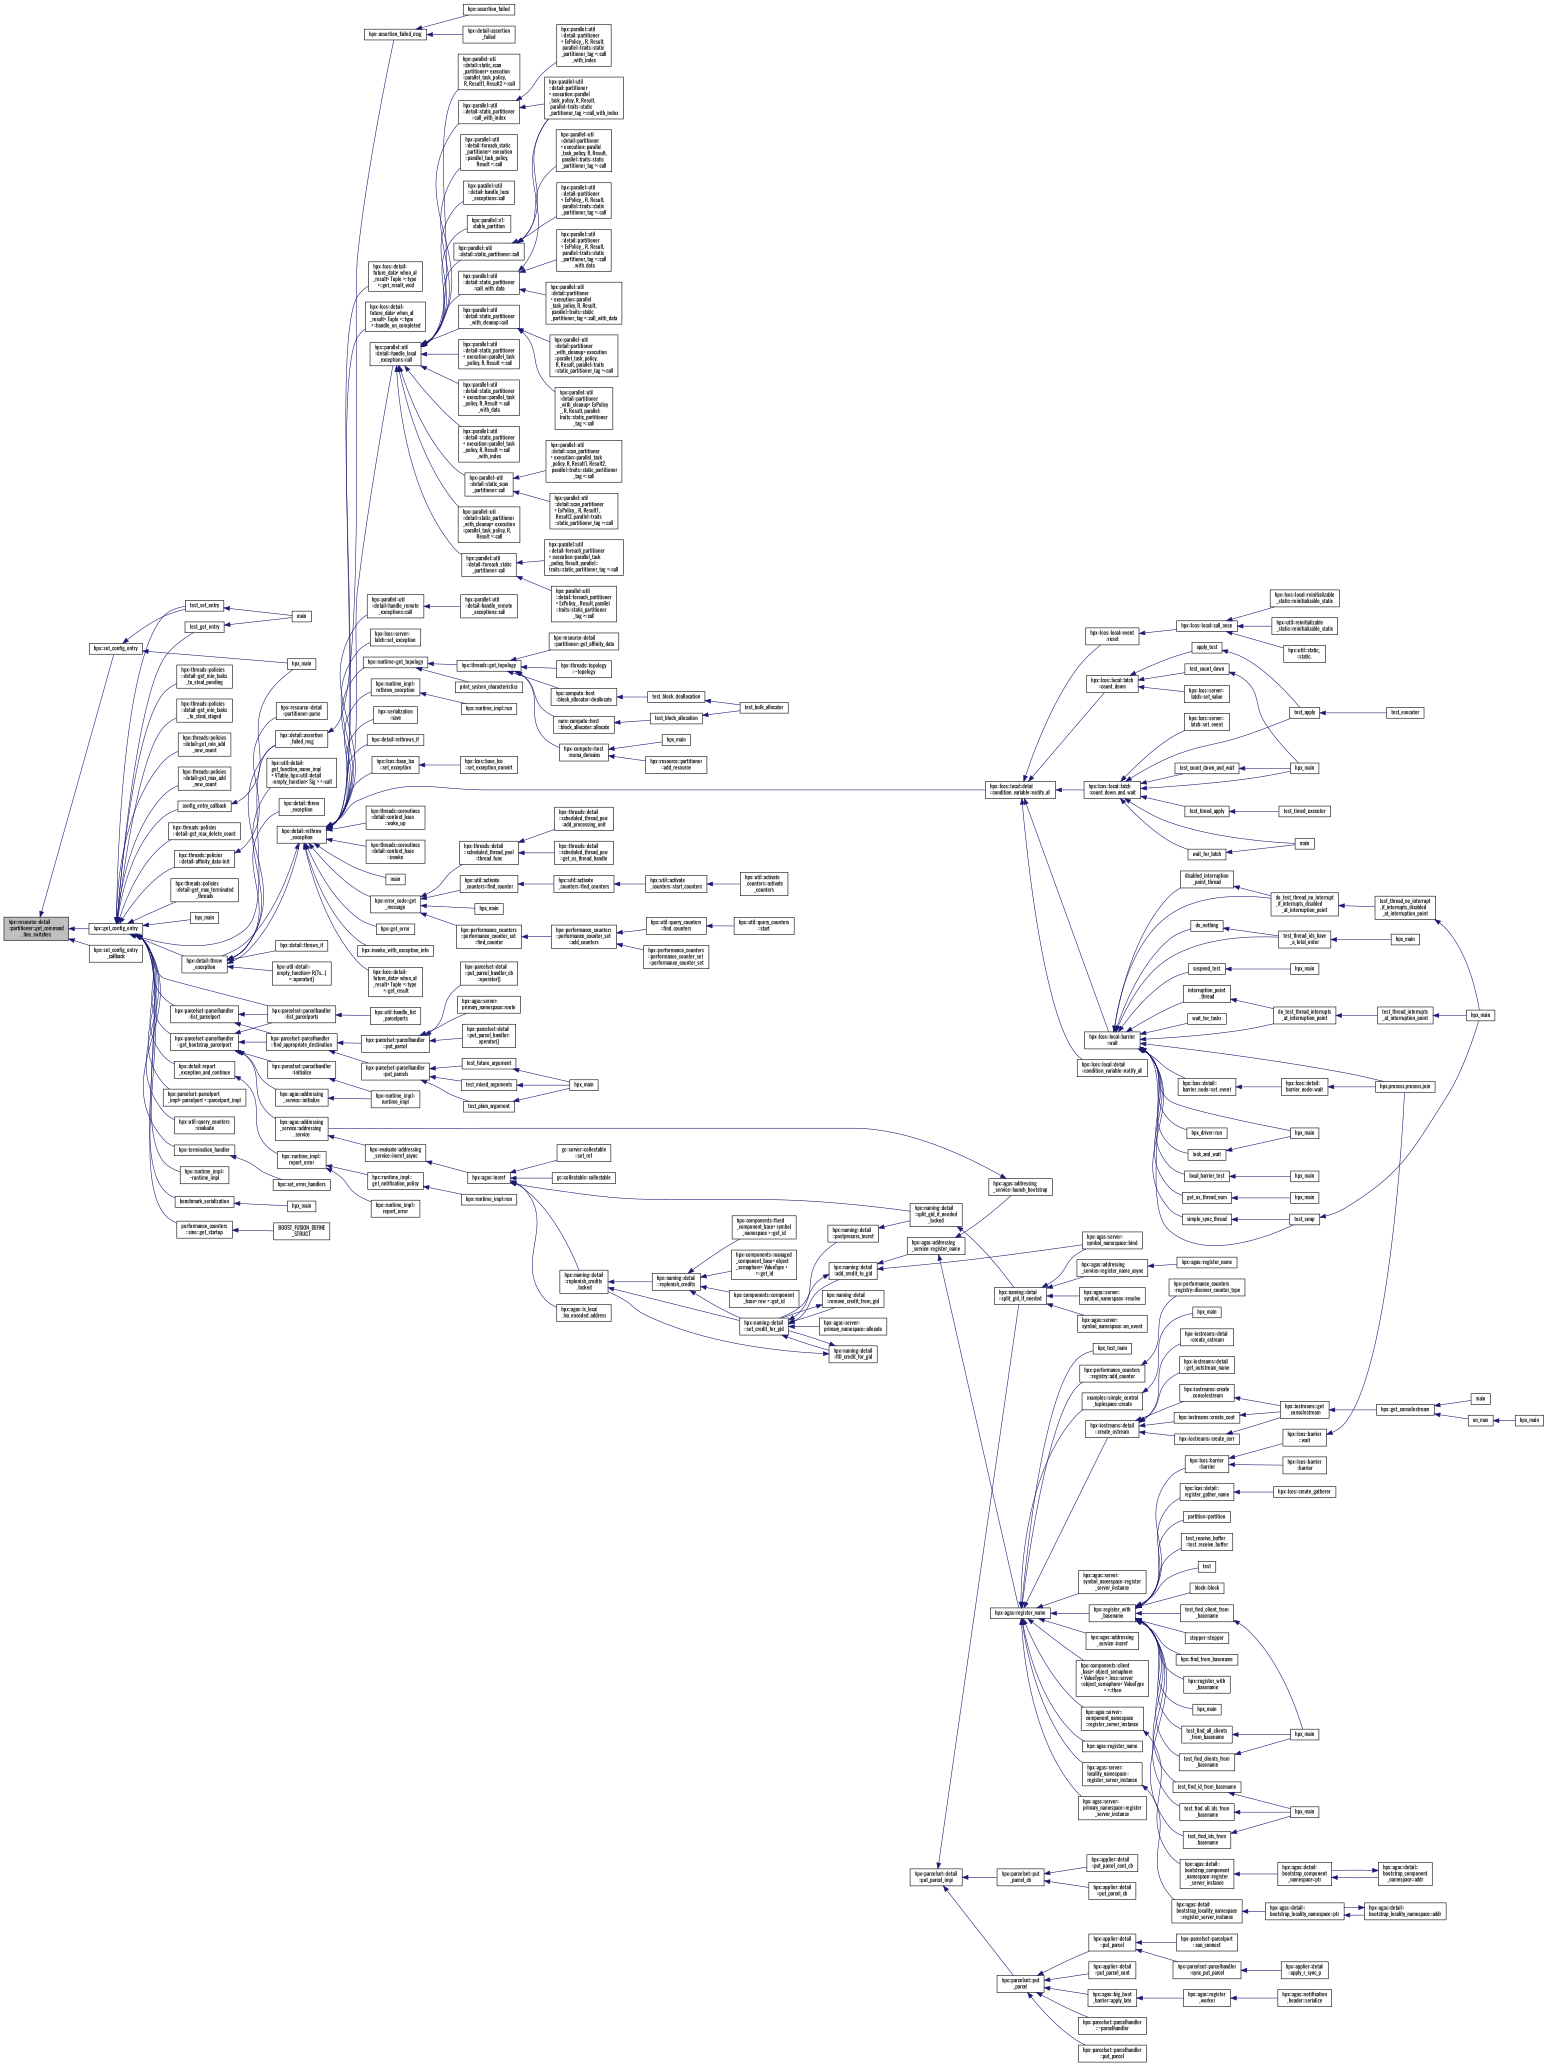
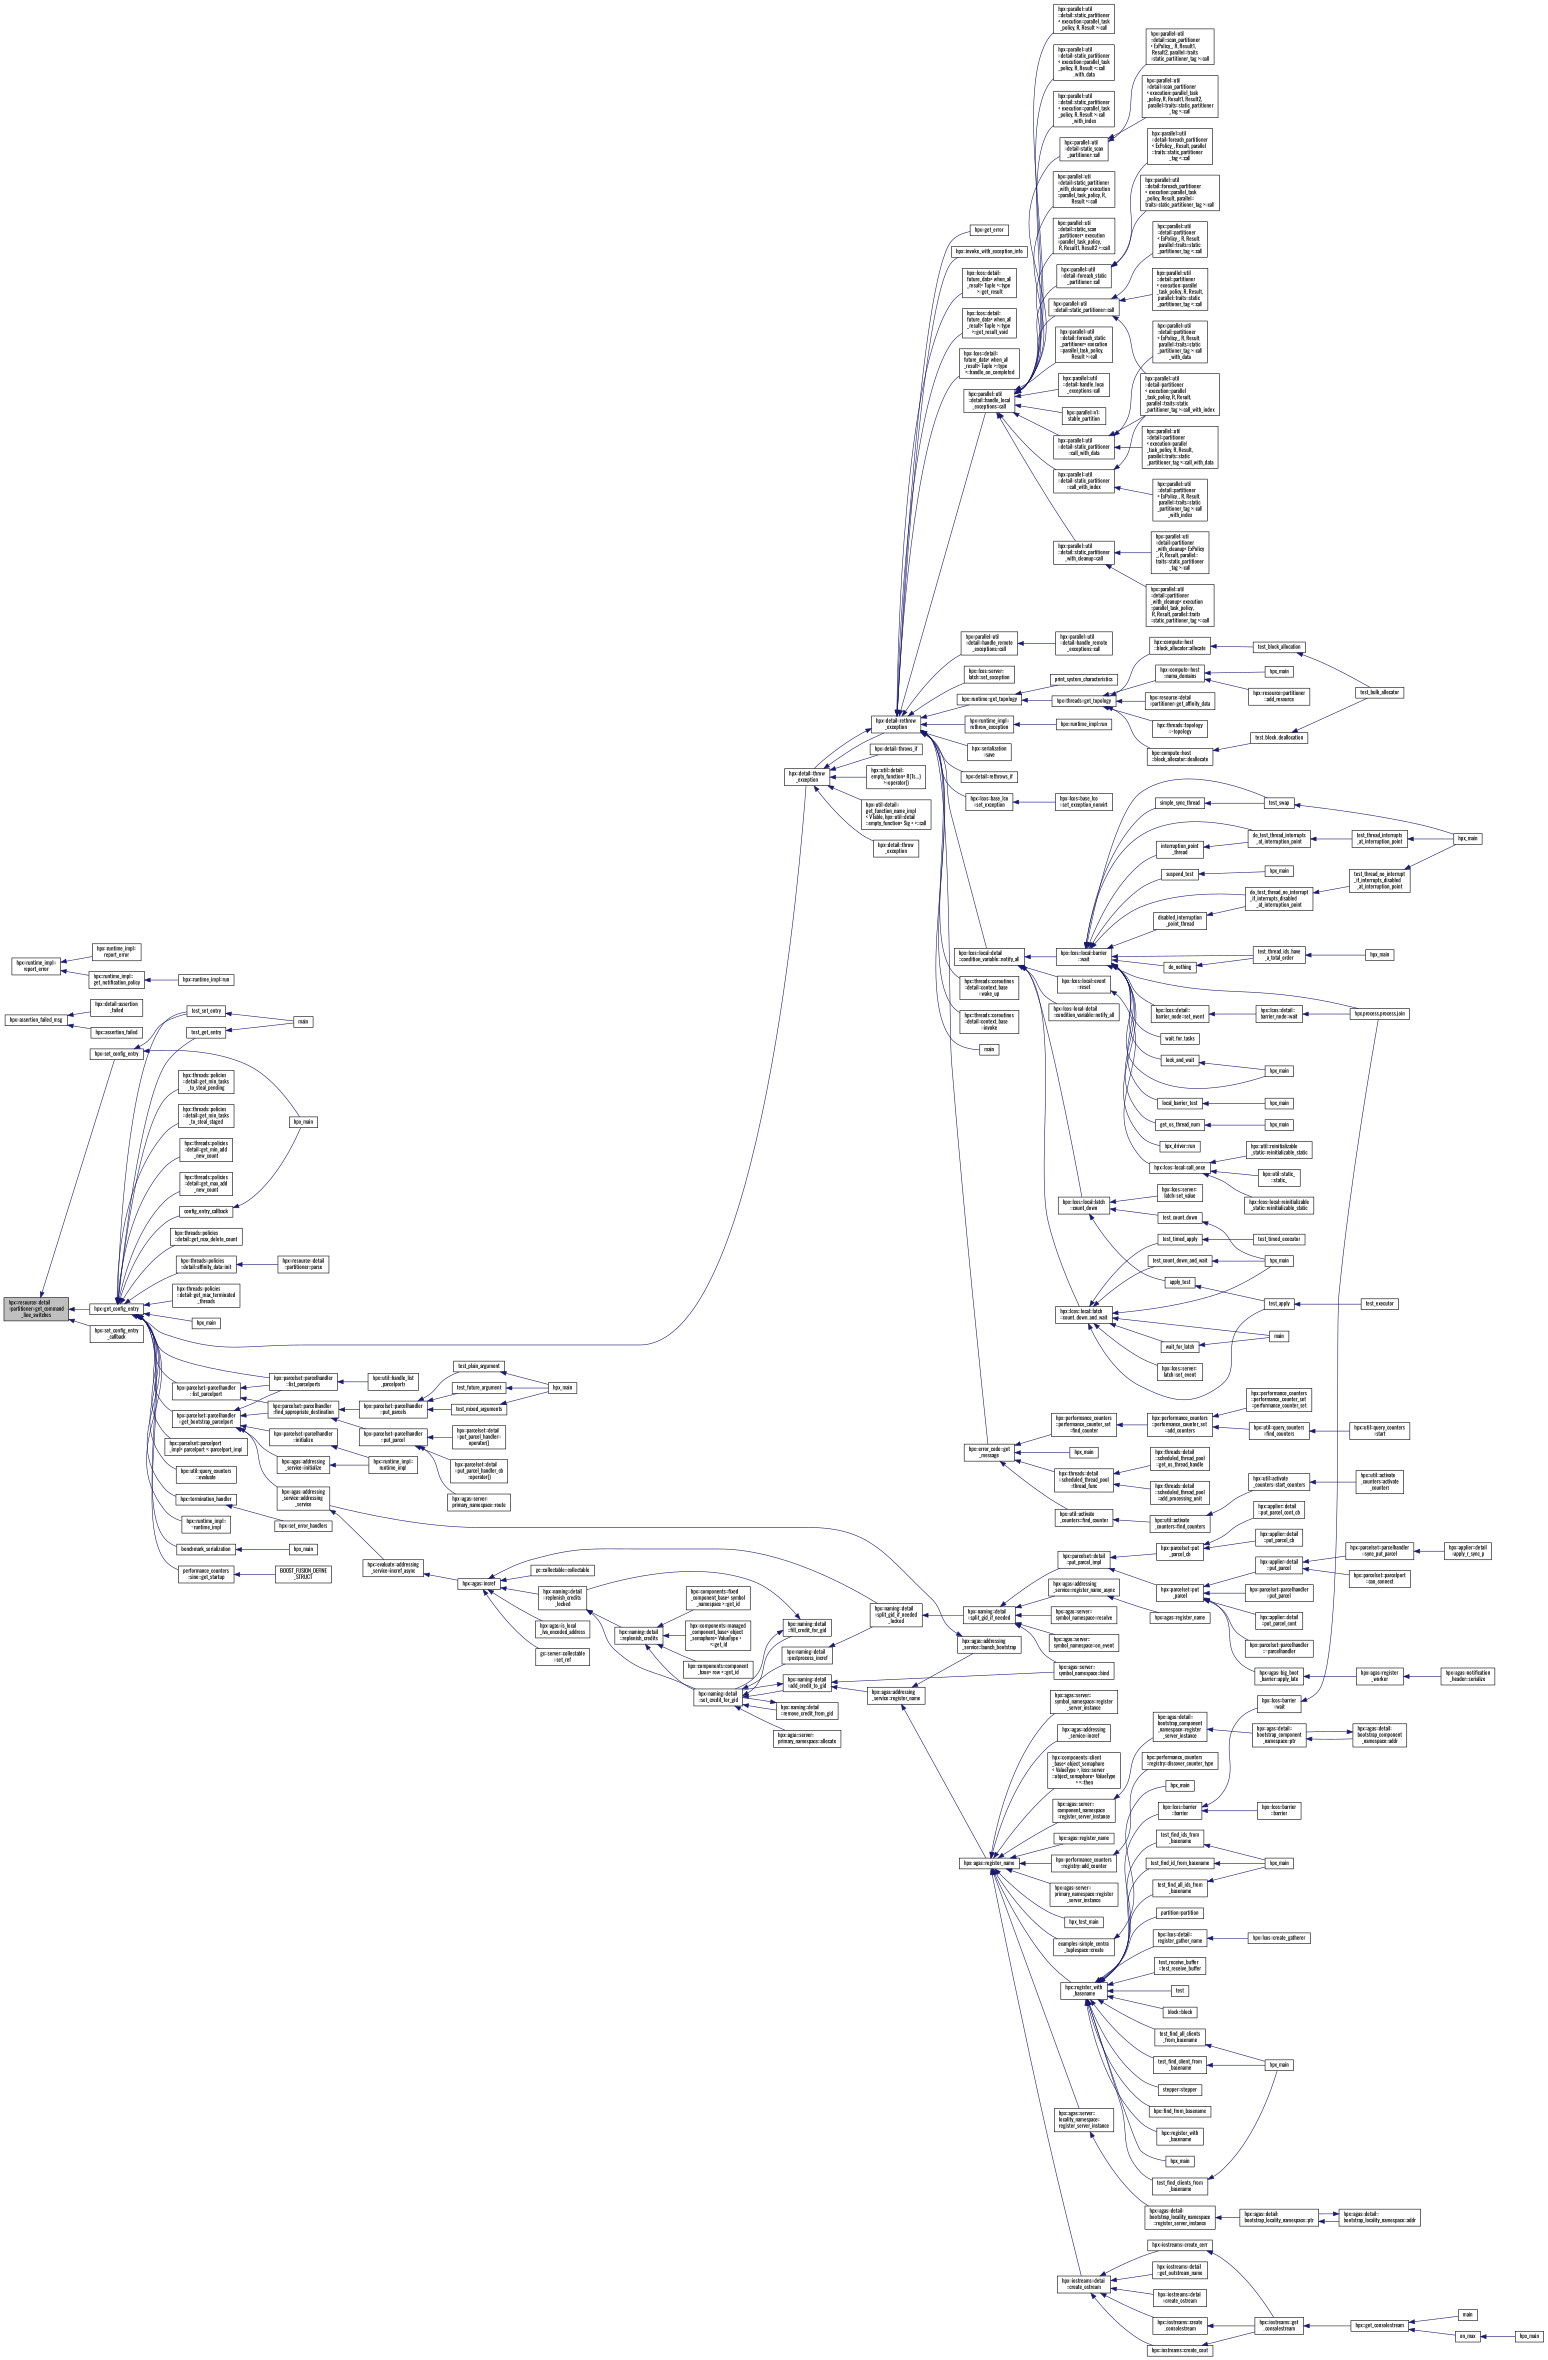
node "num::compute::host ::block_allocator::allocate": label "num::compute::host ::block_allocator::allocate" -> "hpx::compute::host ::block_allocator::allocate"
node "hpx::detail::assertion _failed_msg": removed
node "hpx::detail::report _exception_and_continue": removed
edge "hpx::naming::detail ::split_gid_if_needed" -> "hpx::parcelset::detail ::put_parcel_impl": reversed
